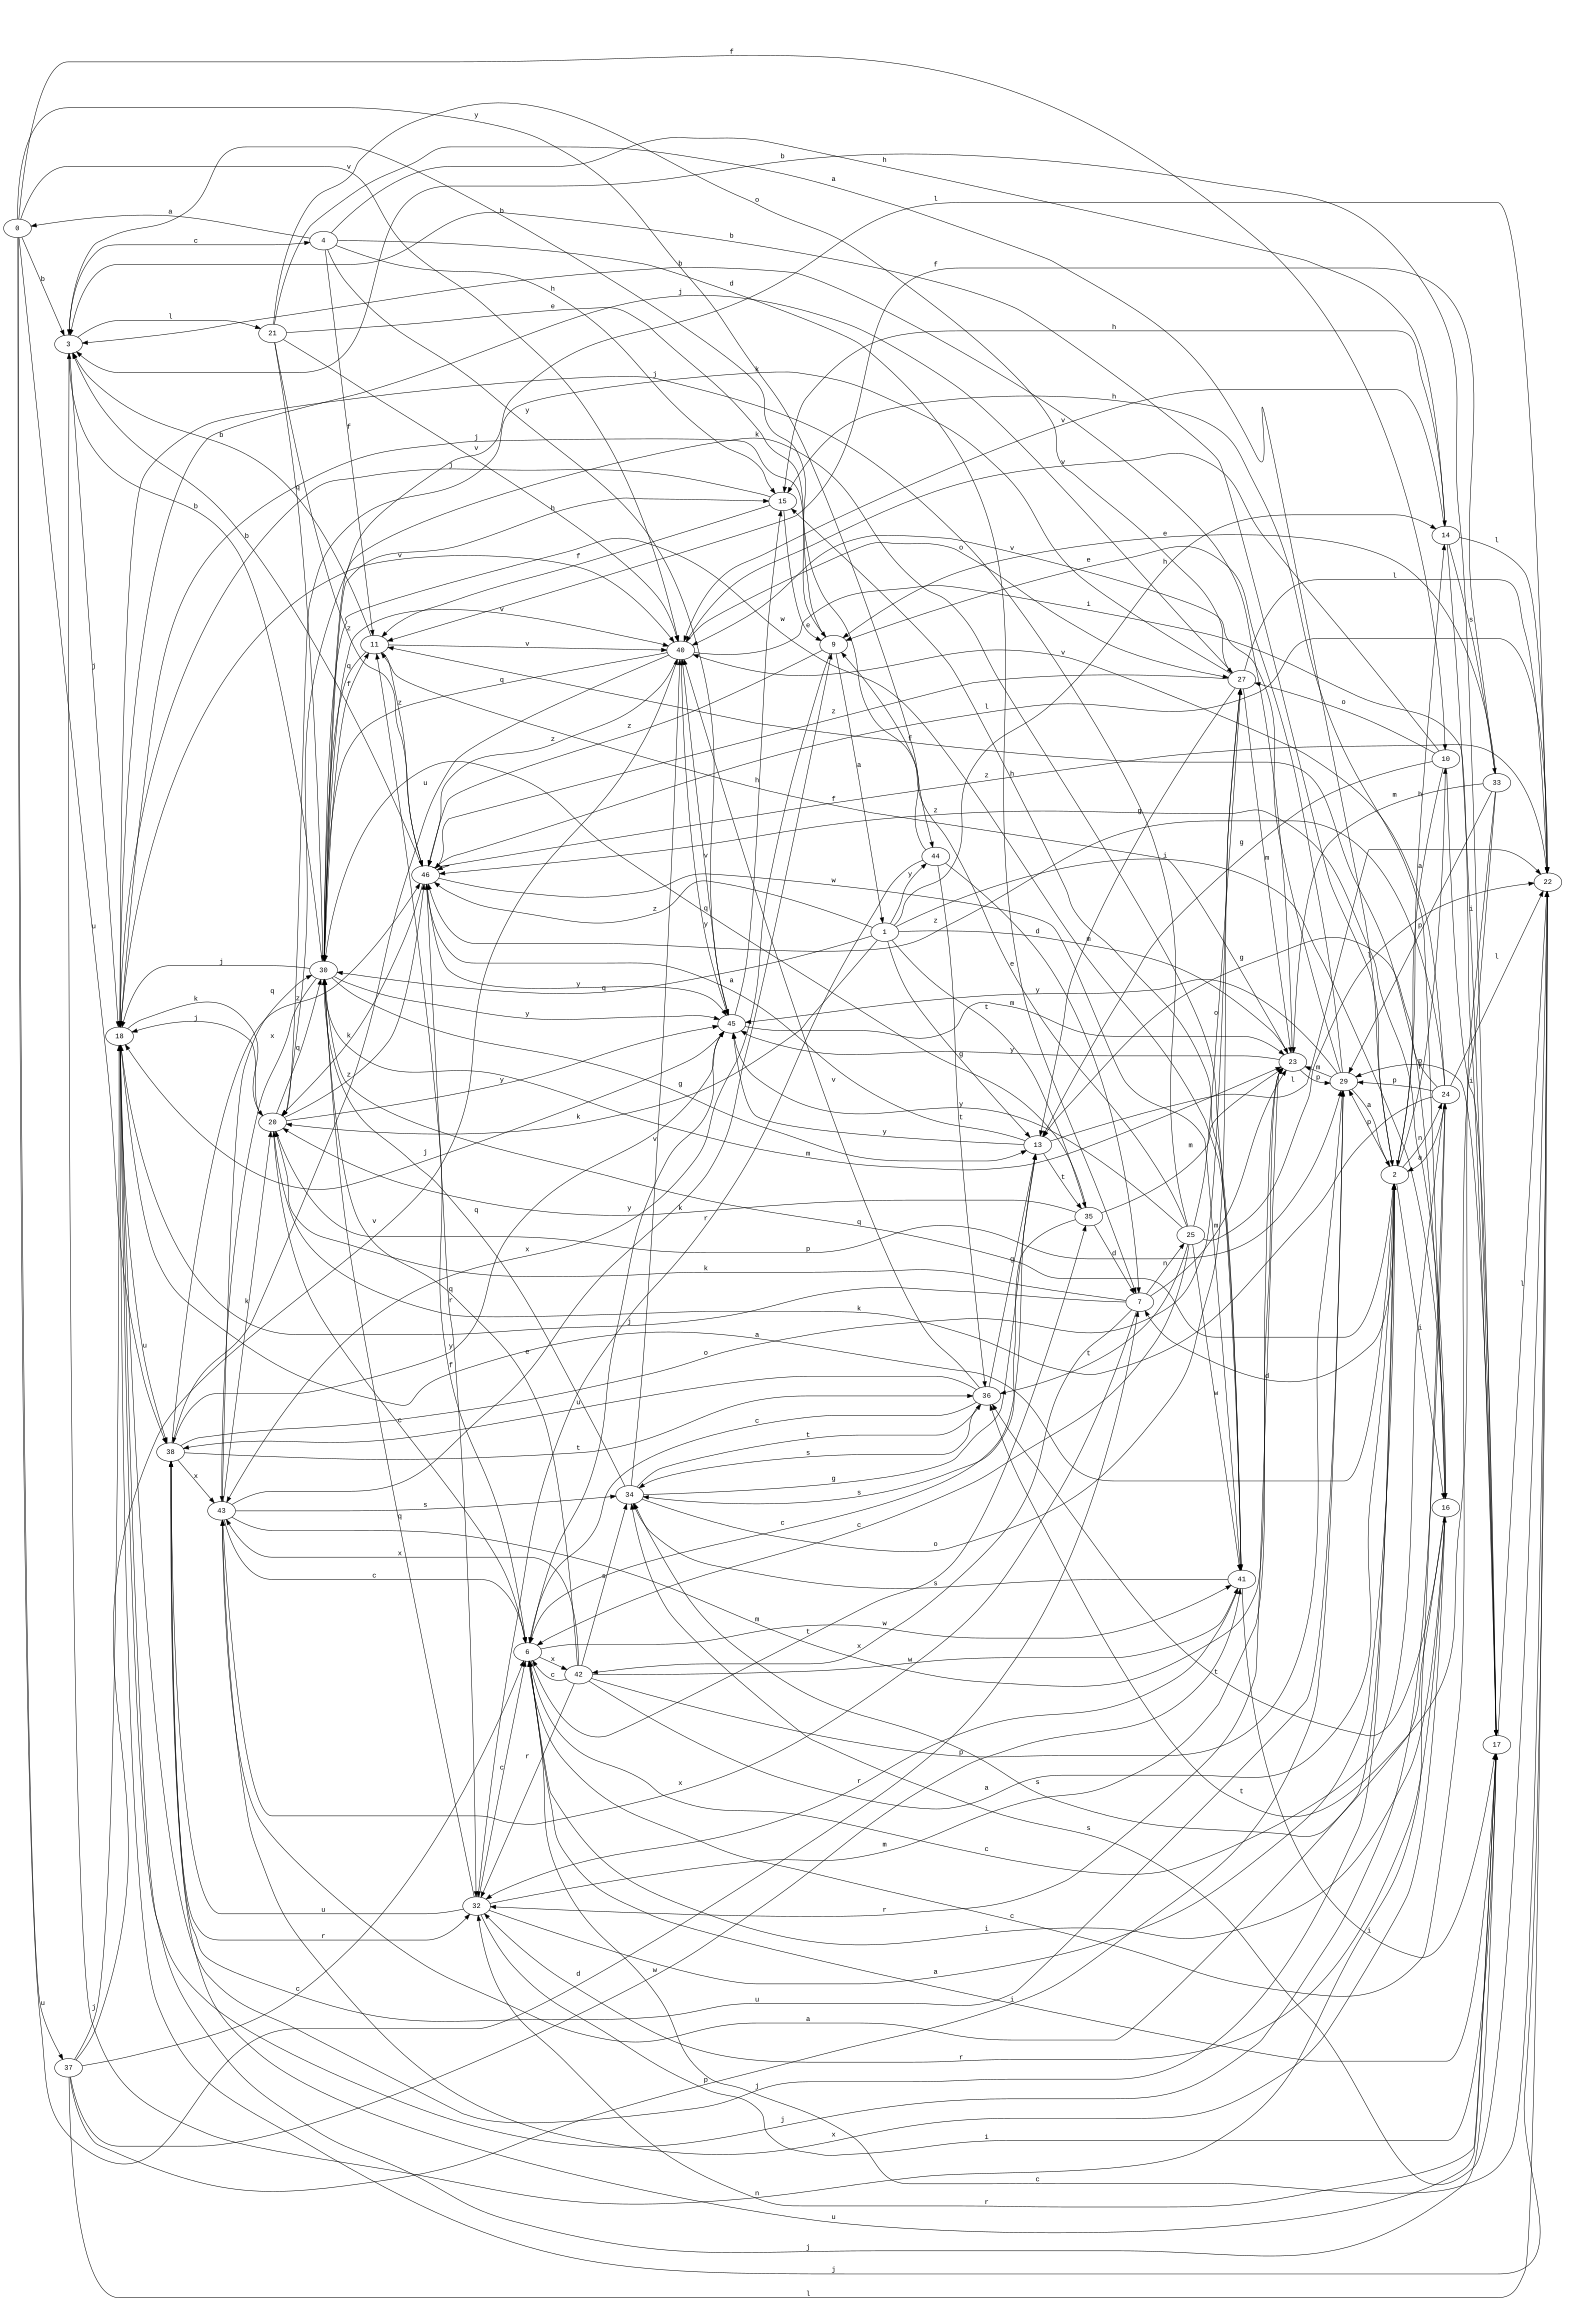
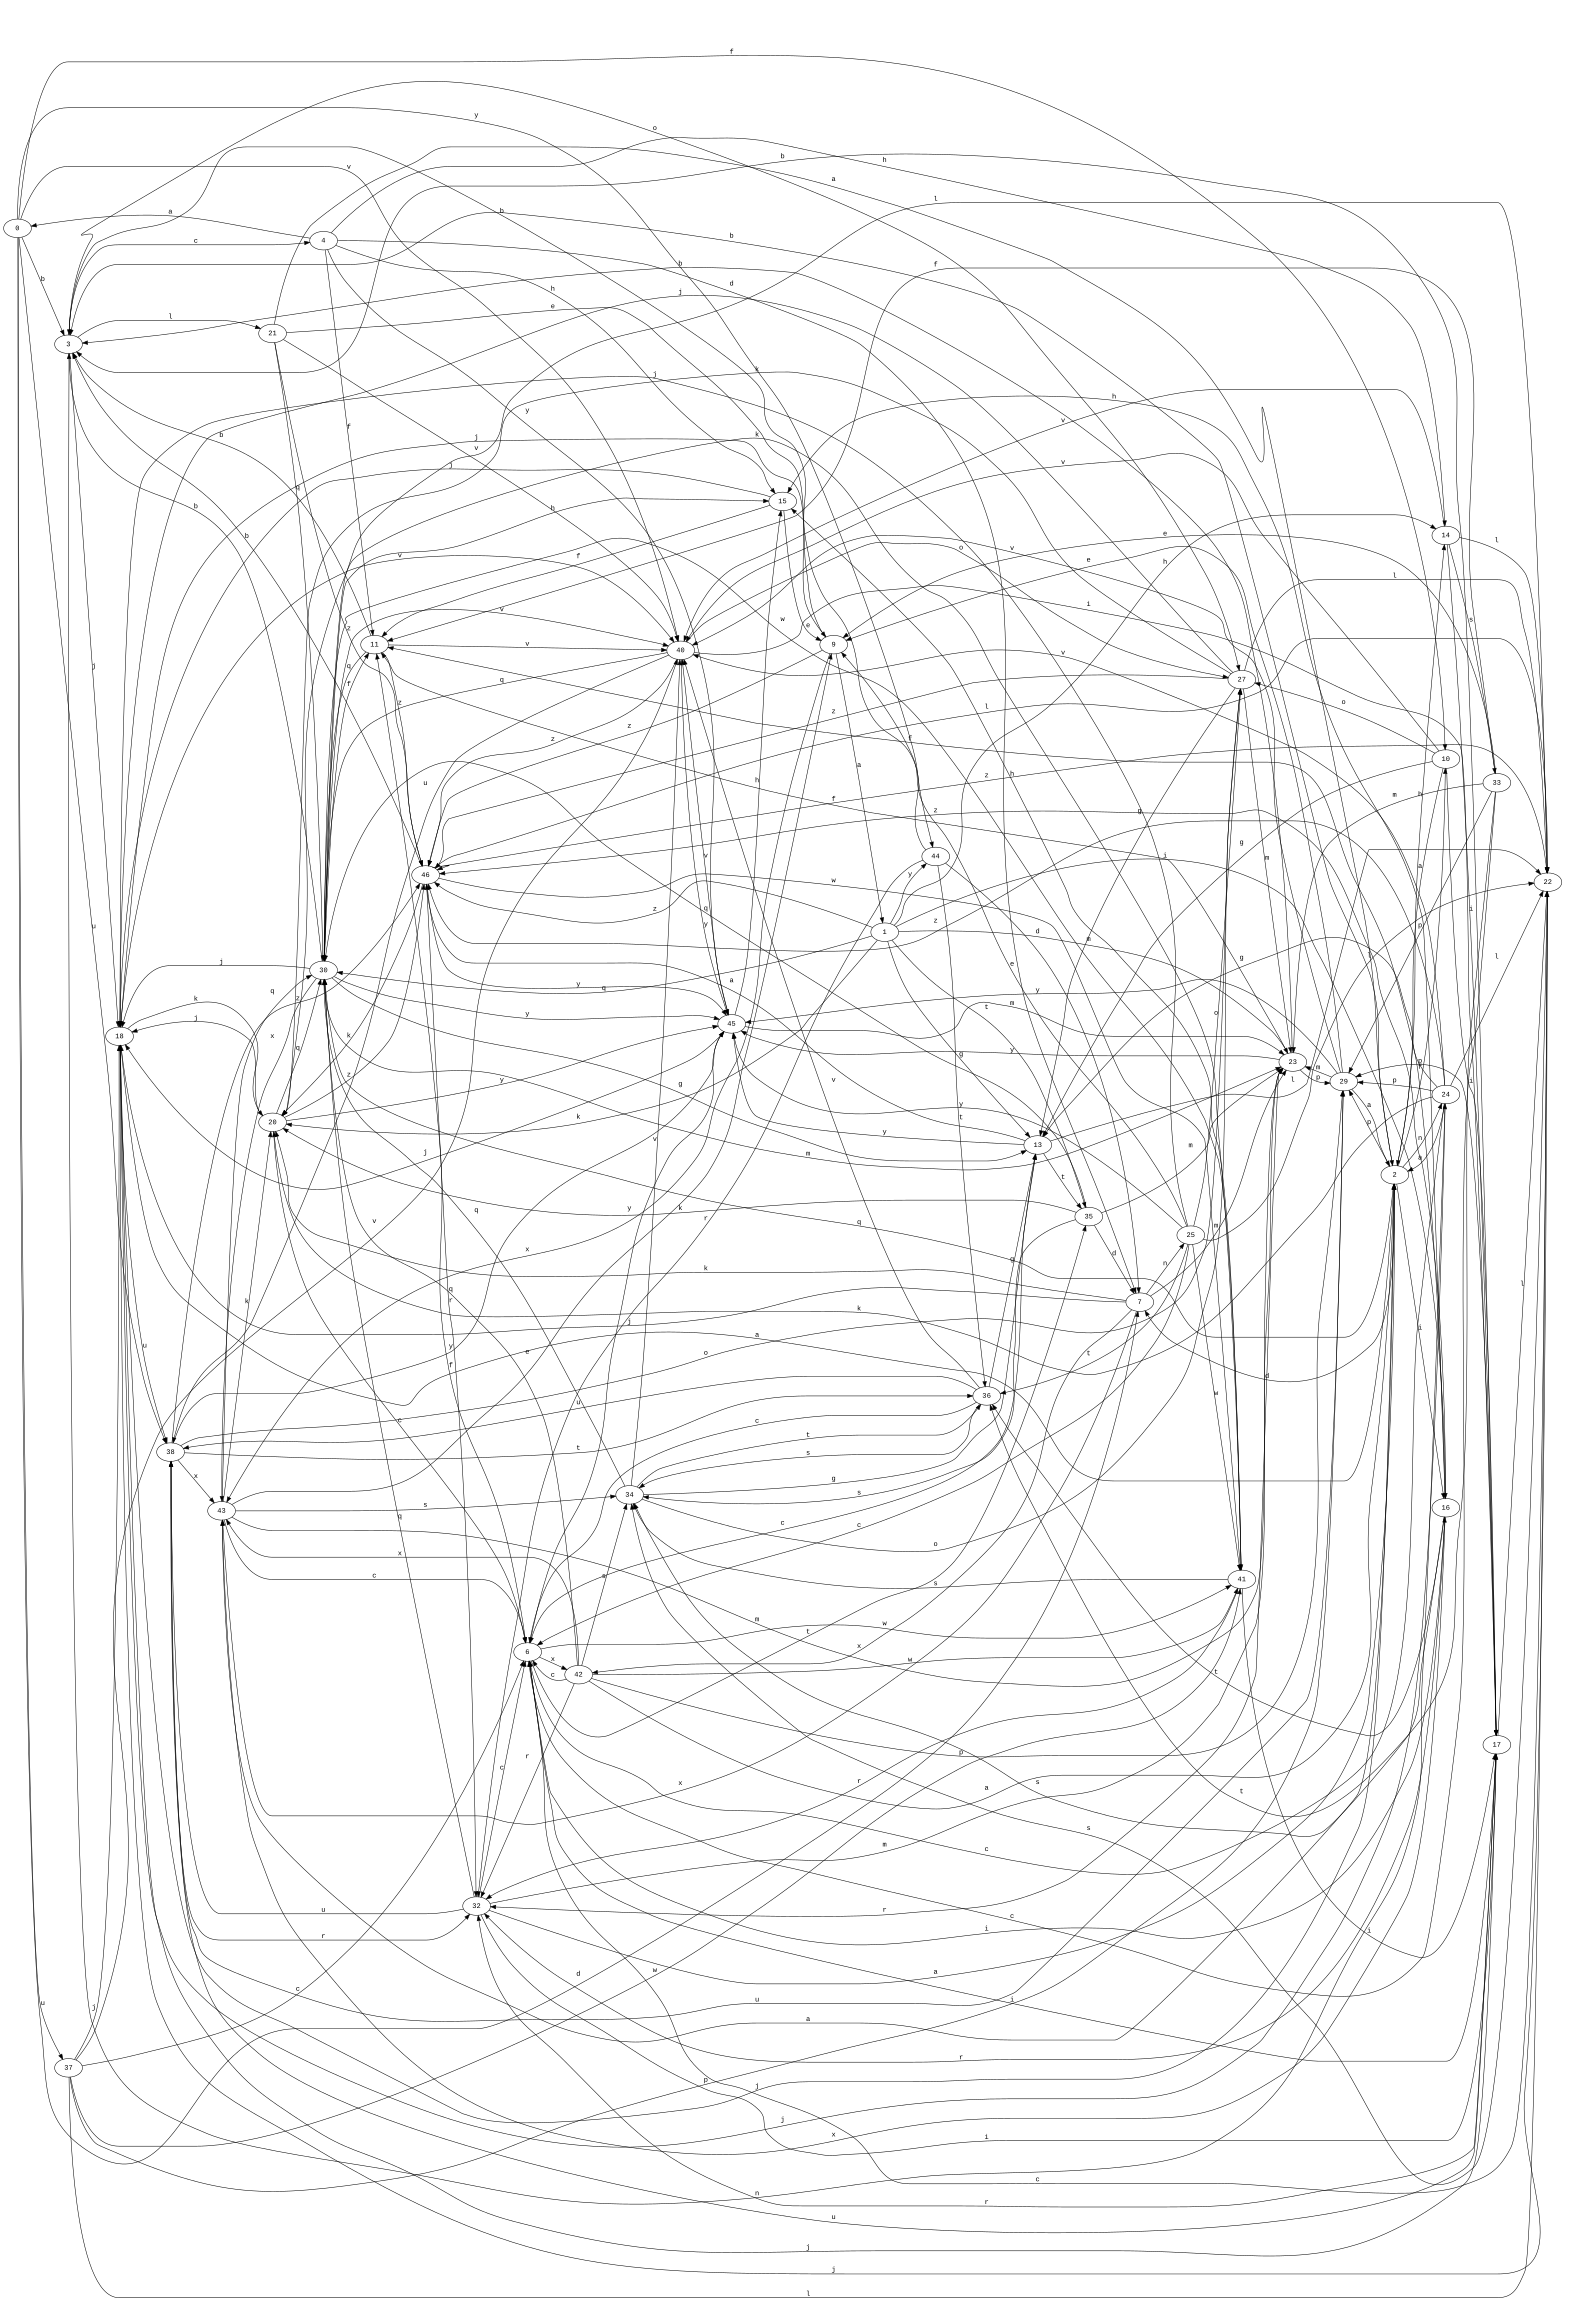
edge "21" -> "27": now "3" -> "27"
edge "14" -> "15": removed, label "h"
edge "20" -> "29": removed, label "p"
